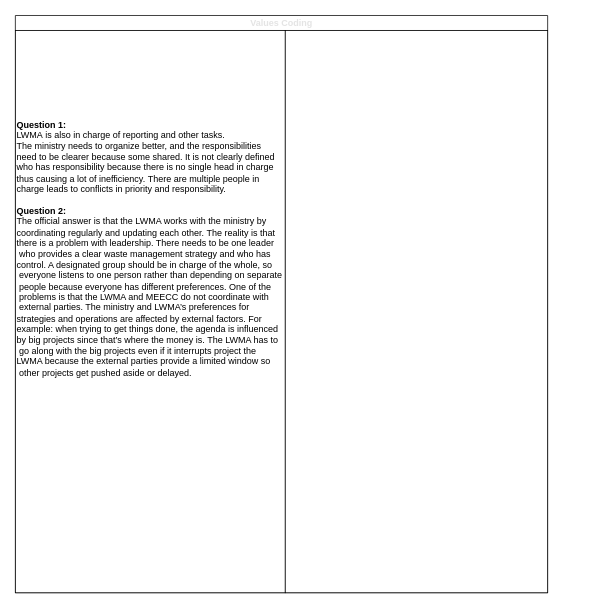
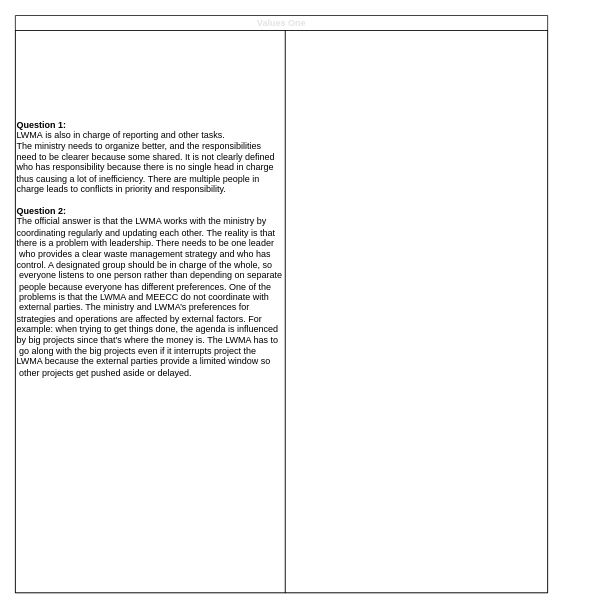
node "Values Coding": label "Values Coding" -> "Values One"
